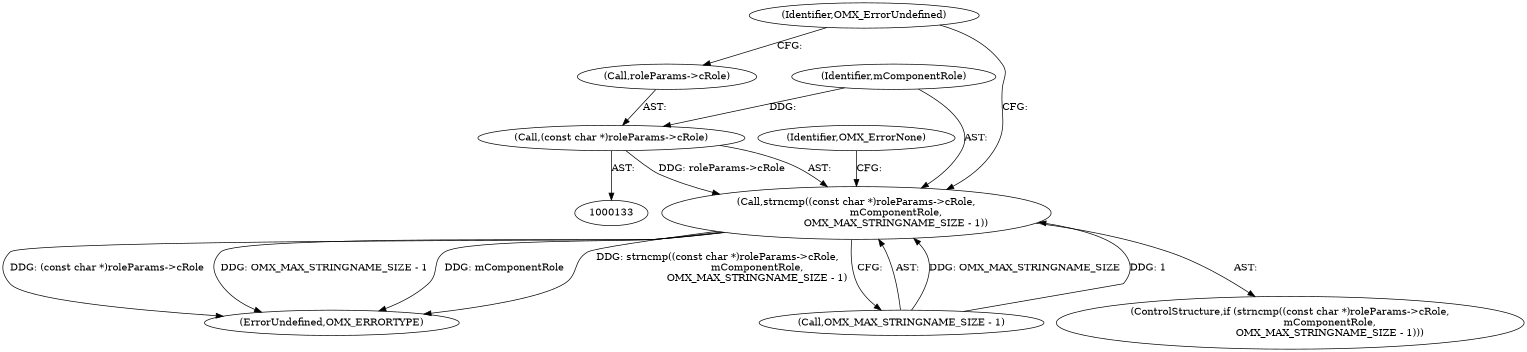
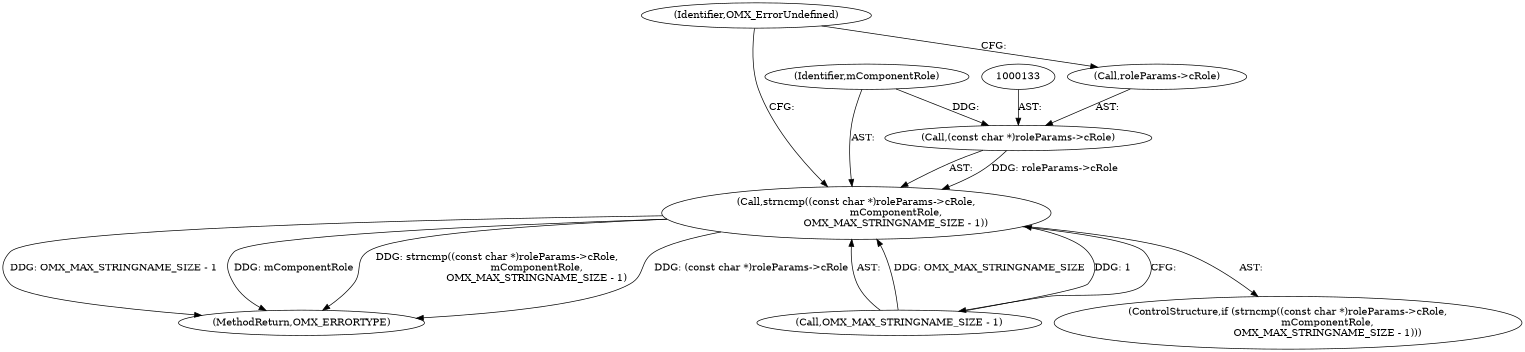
node "(Identifier,OMX_ErrorNone)": removed
edge "(Call,(const char *)roleParams->cRole)" -> "1000133": reversed
node "(ErrorUndefined,OMX_ERRORTYPE)": label "(ErrorUndefined,OMX_ERRORTYPE)" -> "(MethodReturn,OMX_ERRORTYPE)"
